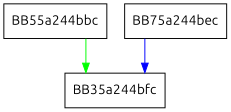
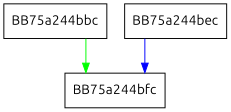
node "BB55a244bbc": label "BB55a244bbc" -> "BB75a244bbc"
node "BB35a244bfc": label "BB35a244bfc" -> "BB75a244bfc"
